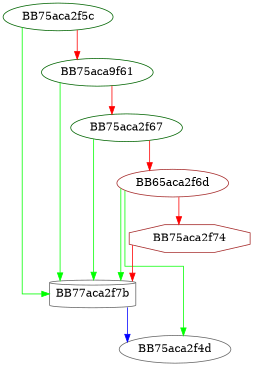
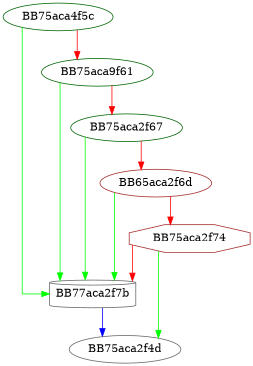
node "BB75aca2f5c": label "BB75aca2f5c" -> "BB75aca4f5c"
edge "BB65aca2f6d" -> "BB75aca2f4d": now "BB75aca2f74" -> "BB75aca2f4d"
